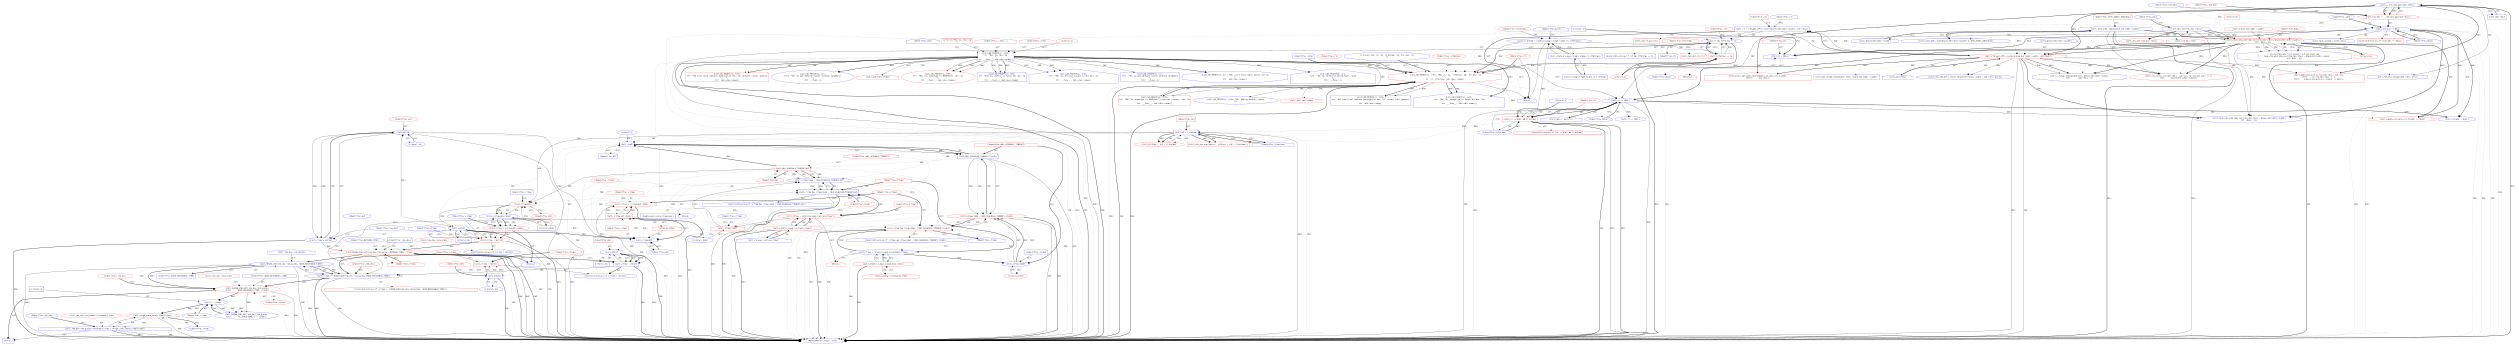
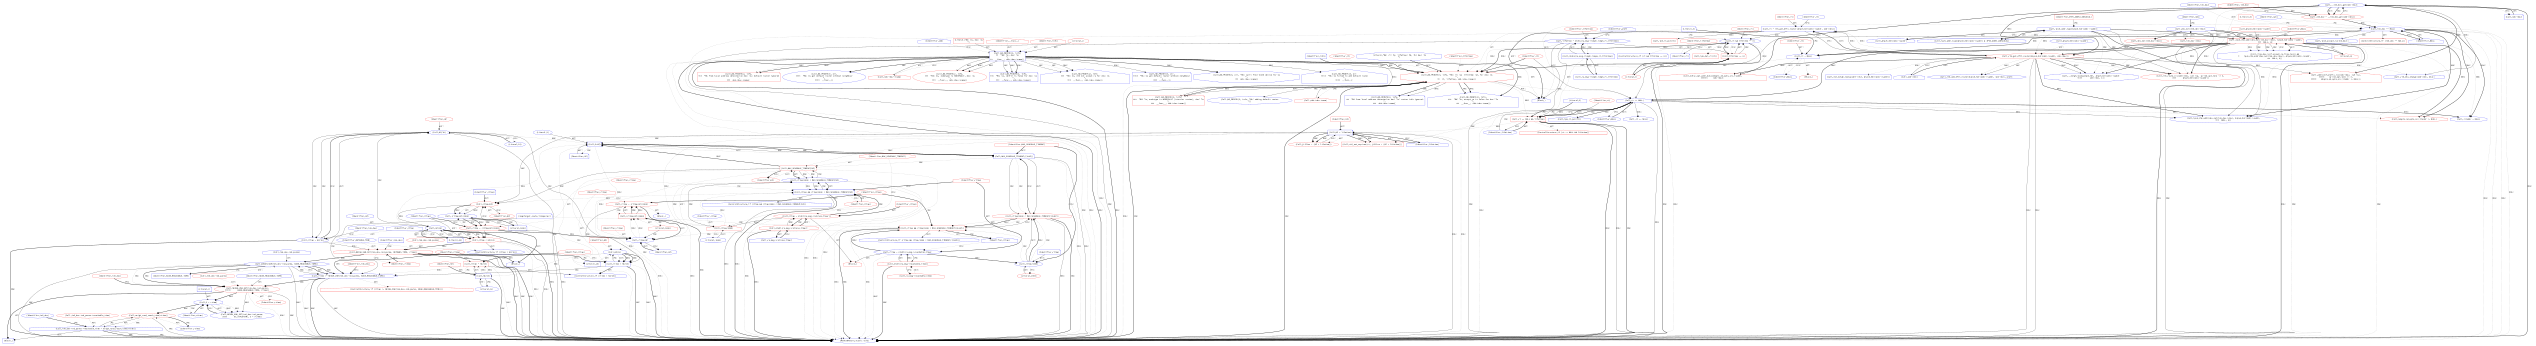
edge "(Identifier,opt)" -> "(Call,in6_dev == NULL)": style bold -> dotted
edge "(Call,HZ * lifetime)" -> "(Call,rtime/1000 < MAX_SCHEDULE_TIMEOUT/HZ)": now "(Call,HZ * lifetime)" -> "(Call,MAX_SCHEDULE_TIMEOUT/HZ)"
